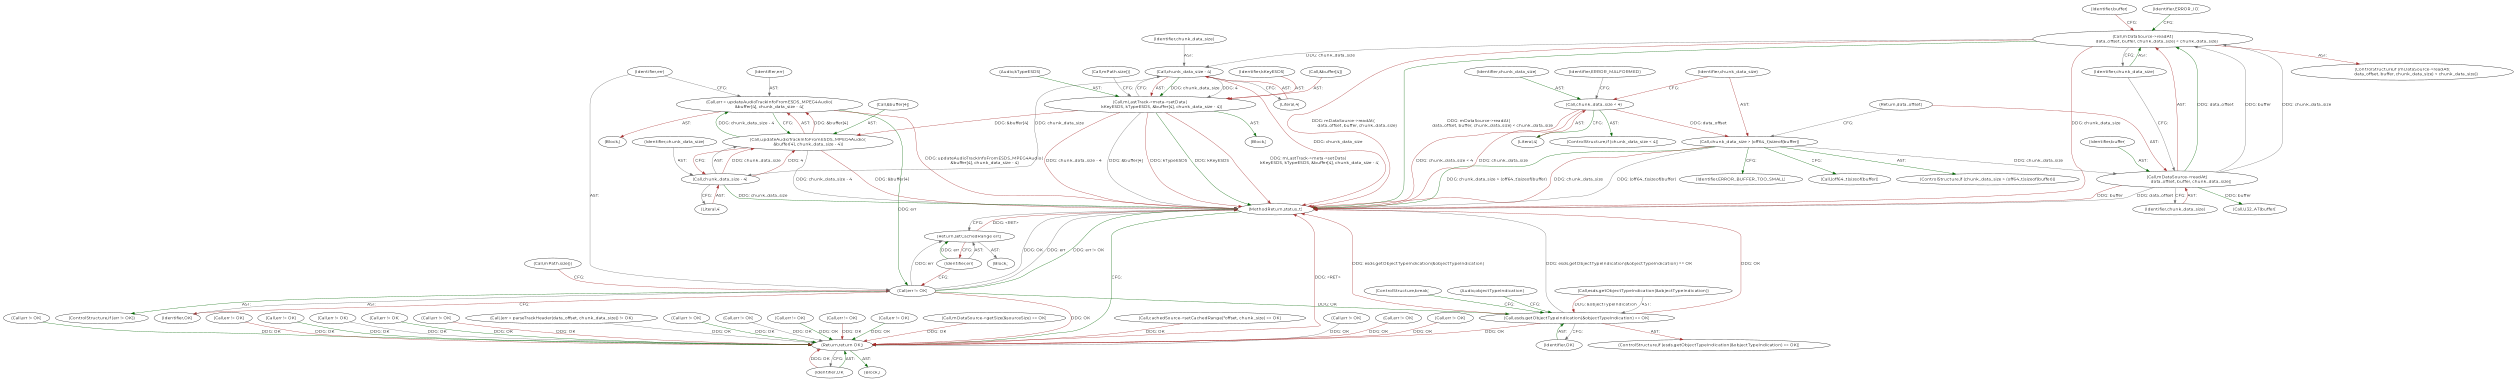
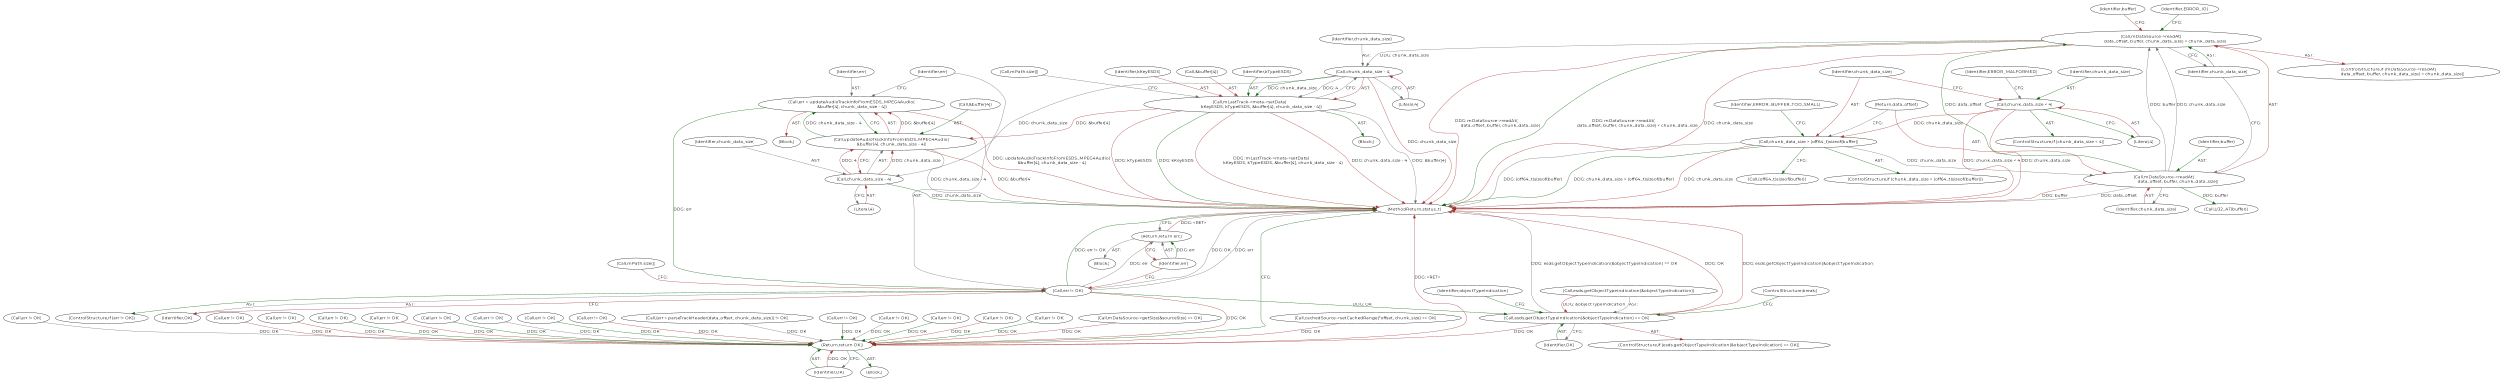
node "(Audio,kTypeESDS)": label "(Audio,kTypeESDS)" -> "(Identifier,kTypeESDS)"
edge "(Call,chunk_data_size < 4)" -> "(Call,chunk_data_size > (off64_t)sizeof(buffer))": label "DDG: data_offset" -> "DDG: chunk_data_size"
edge "(Call,chunk_data_size > (off64_t)sizeof(buffer))" -> "(Identifier,ERROR_BUFFER_TOO_SMALL)": reversed
node "(Return,setCachedRange err;)": label "(Return,setCachedRange err;)" -> "(Return,return err;)"
node "(Audio,objectTypeIndication)": label "(Audio,objectTypeIndication)" -> "(Identifier,objectTypeIndication)"
